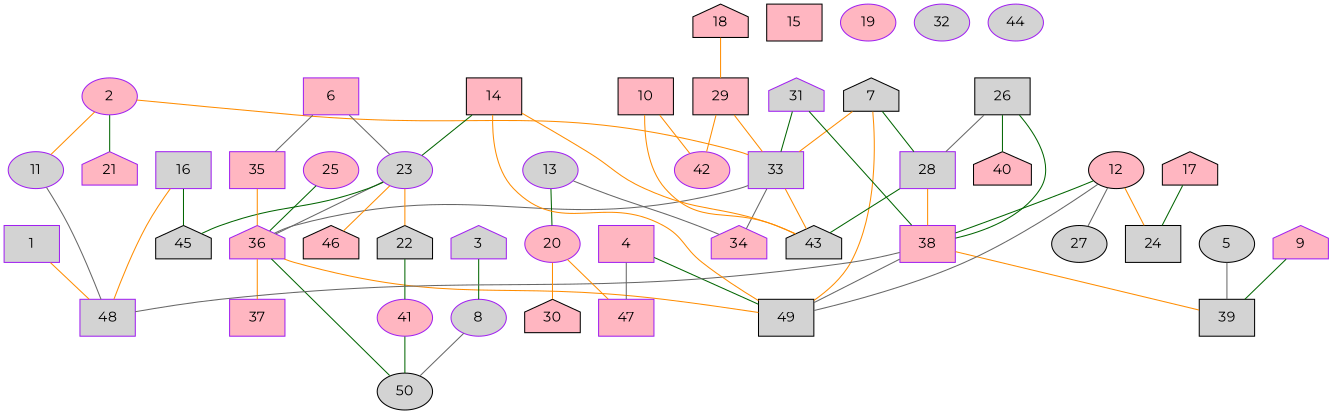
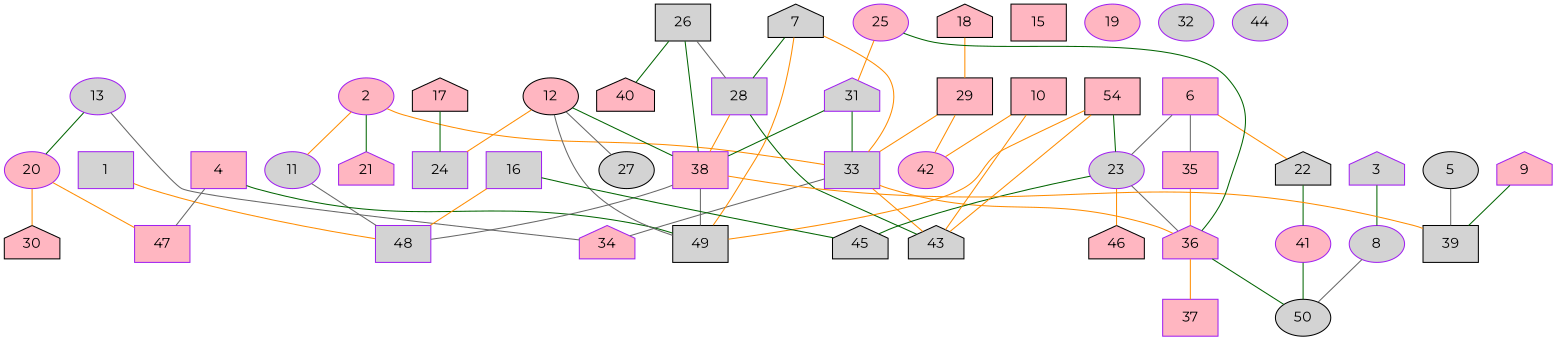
edge "25" -- "31": added
node "14": label "14" -> "54"
edge "33" -- "36": color gray40 -> darkorange
edge "23" -- "22": now "6" -- "22"
node "24": color black -> purple
edge "36" -- "49": removed
